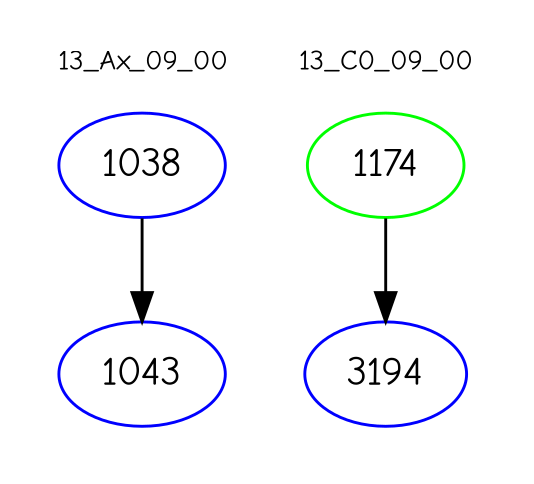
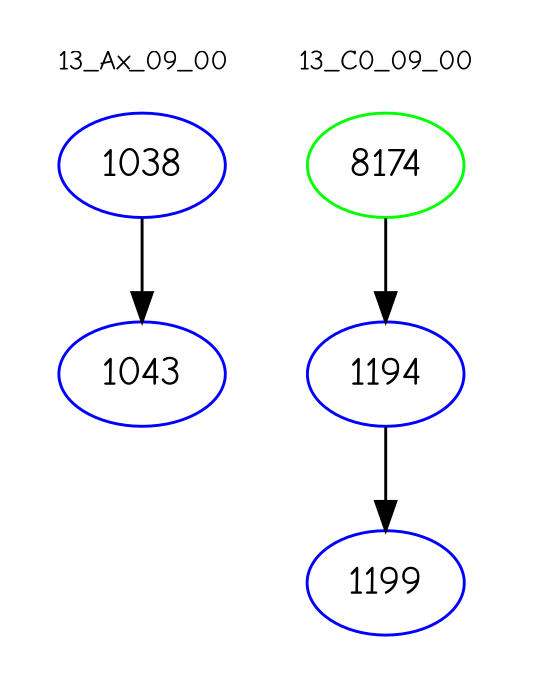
node "1174": label "1174" -> "8174"
node "3194": label "3194" -> "1194"
node "1199": added
